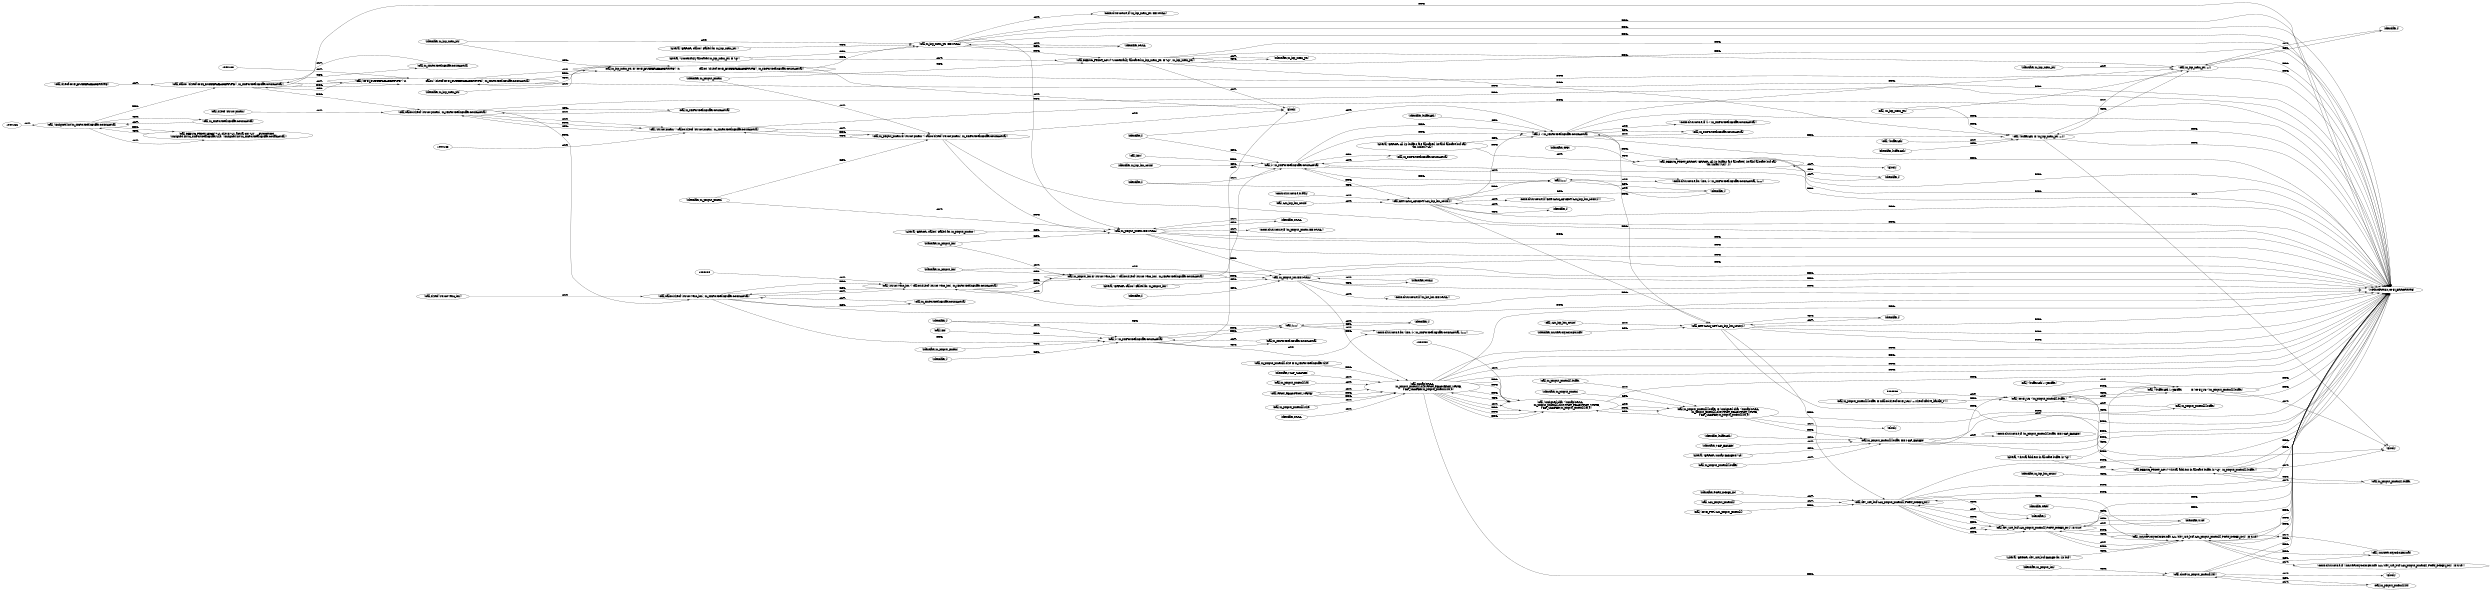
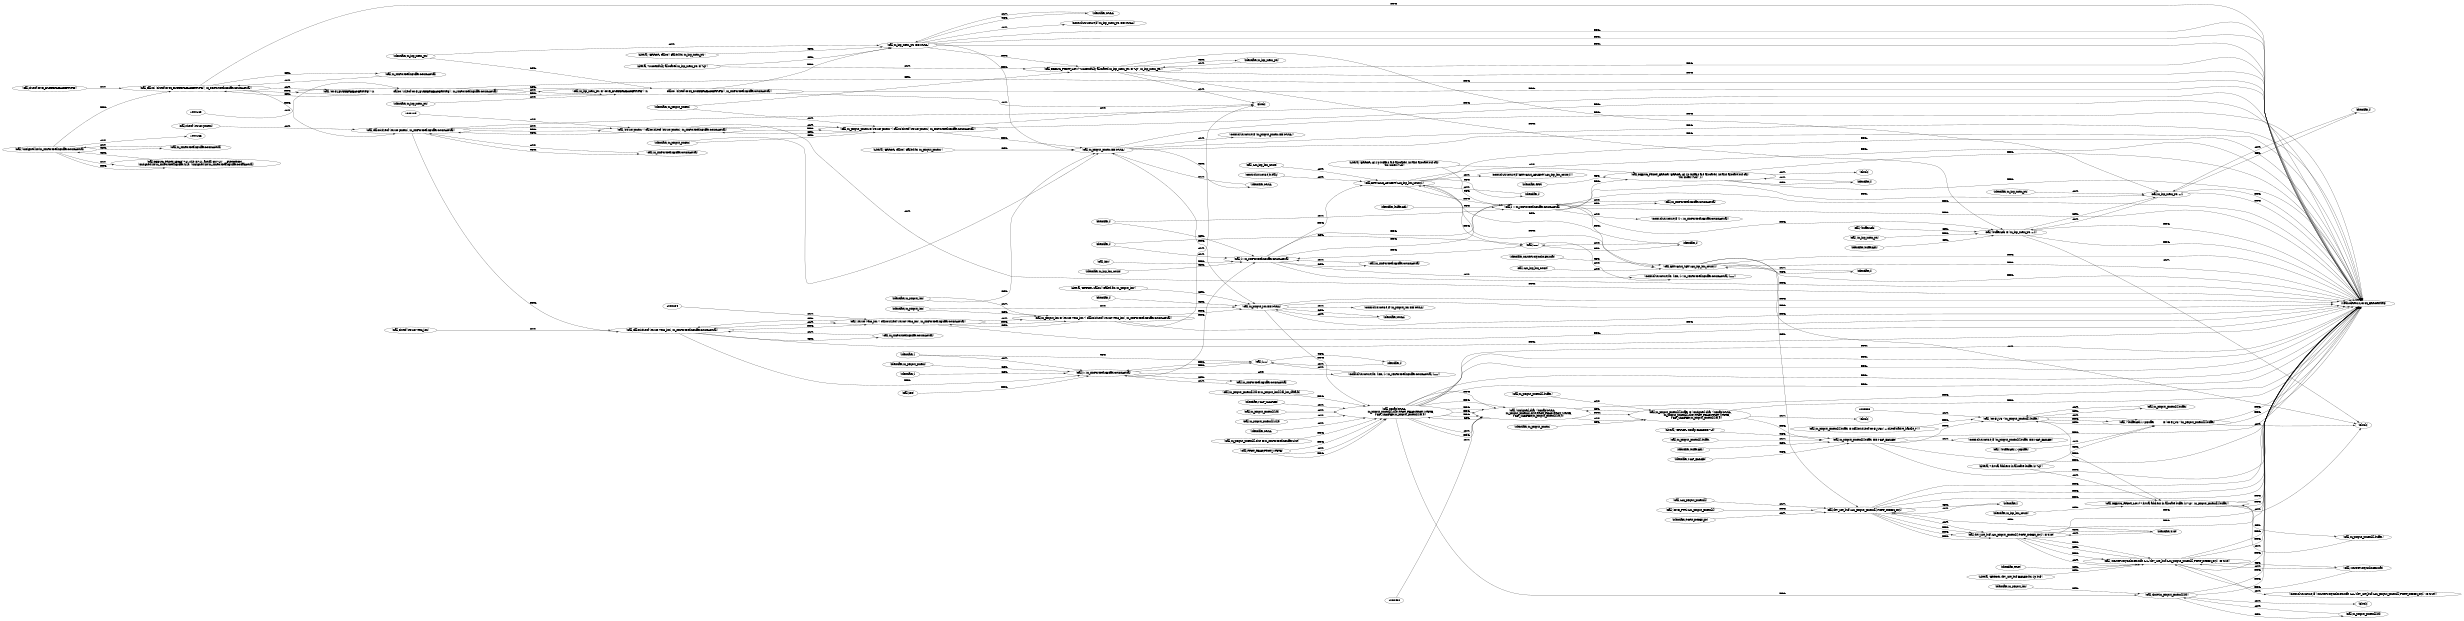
edge "(Call,!m_inp_mem_ptr)" -> "(Call,m_inp_mem_ptr + i)": removed, label "DDG:"
edge "(Call,m_inp_mem_ptr == NULL)" -> "(Call,m_pInput_pmem == NULL)": label "CFG: " -> "DDG: "
edge "1000156" -> "(Call,(unsigned int)m_sInPortDef.nBufferCountActual)": reversed
edge "(Call,*bufferHdr)" -> "(Call,*bufferHdr = (m_inp_mem_ptr + i))": label "AST: " -> "CFG: "
node "(ControlStructure,if (m_int_ion == NULL))": label "(ControlStructure,if (m_int_ion == NULL))" -> "(ControlStructure,if (m_pInput_ion == NULL))"
node "8000503": label "8000503" -> "1000503"
node "(Call,m_pInput_pmem[i].fd = m_pInput_ion[i].fd_ion_data.fd)": added
edge "(Call,BITMASK_SET(&m_inp_bm_count,i))" -> "(Call,dev_use_buf(&m_pInput_pmem[i],PORT_INDEX_IN,i))": label "DDG: " -> "CFG: "
edge "(Identifier,MAP_FAILED)" -> "(Call,m_pInput_pmem[i].buffer == MAP_FAILED)": label "AST: " -> "CFG: "
